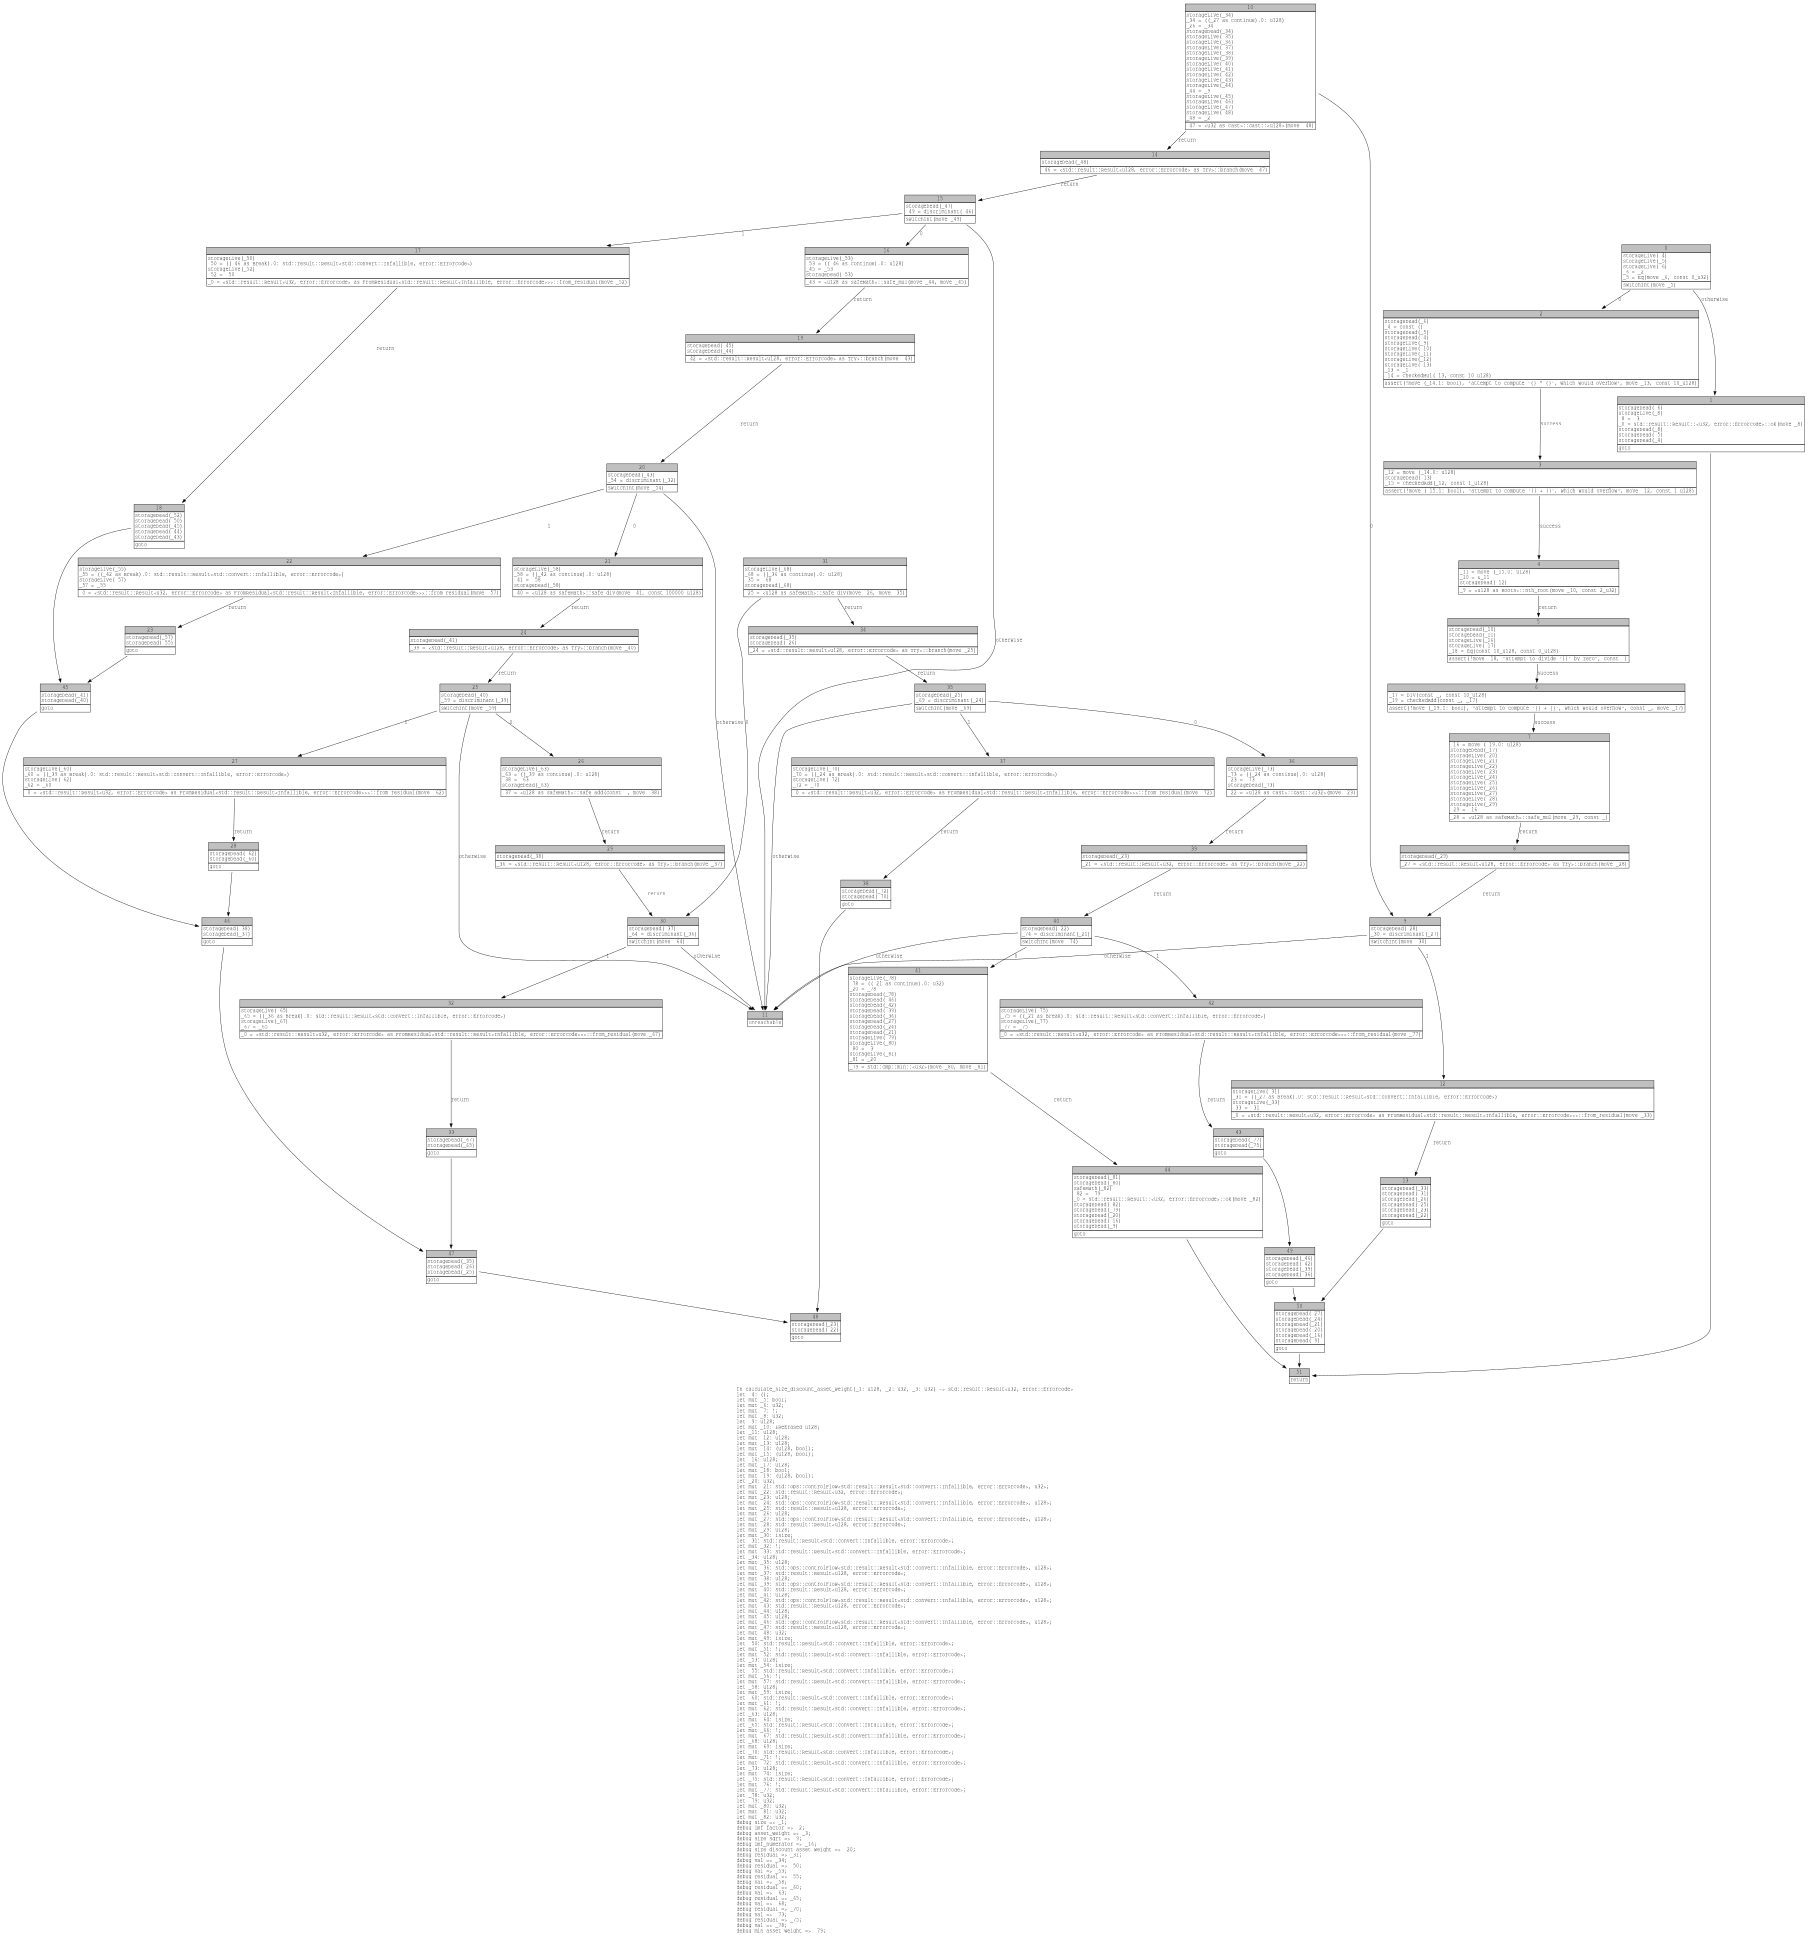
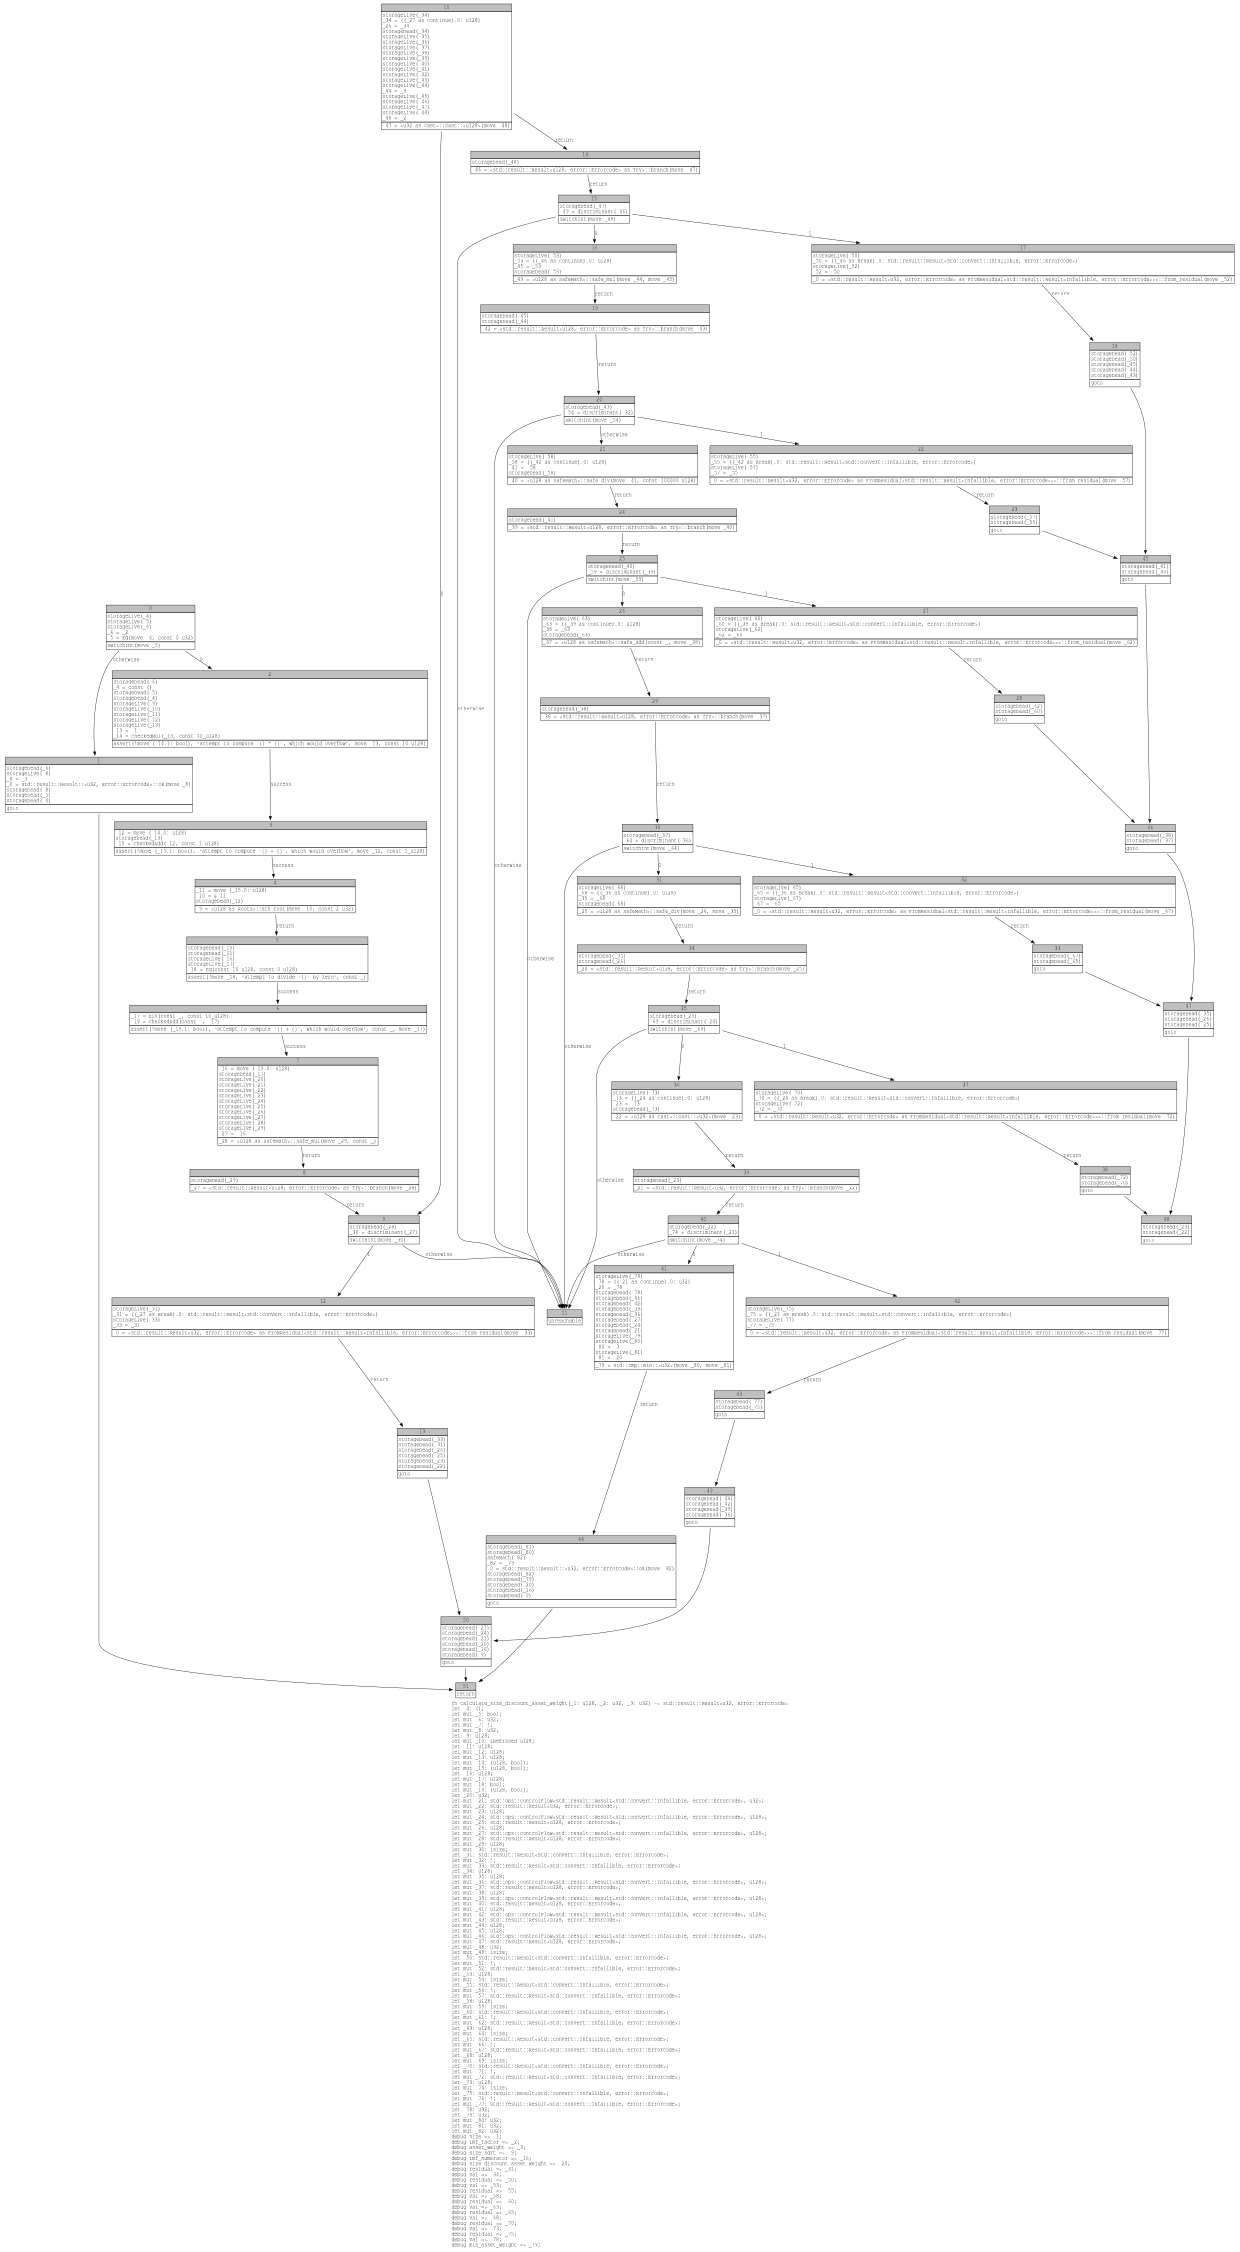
edge "20" -> "21": label "0" -> "otherwise"
edge "31" -> "30": reversed
